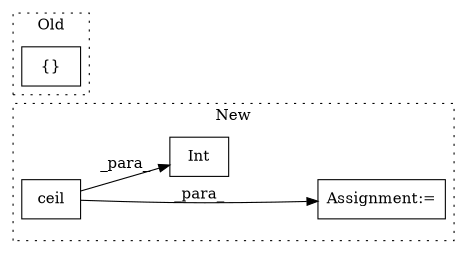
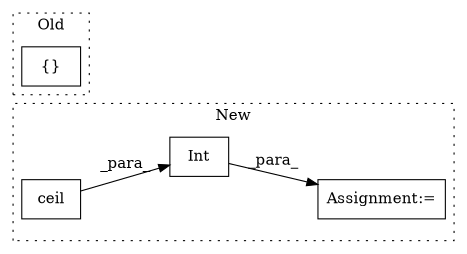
edge "ceil" -> "Assignment:=": now "Int" -> "Assignment:="
